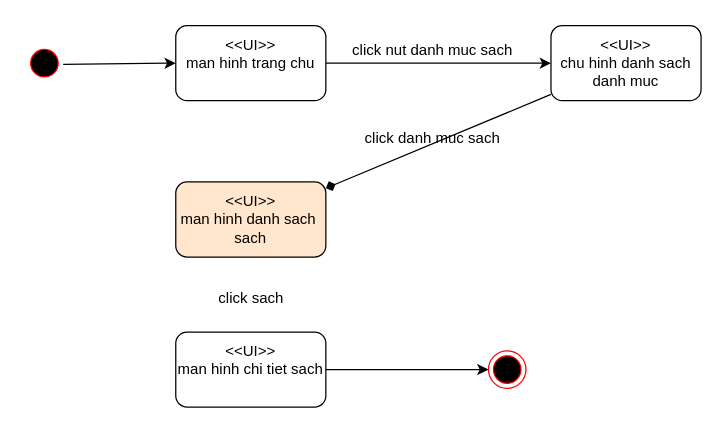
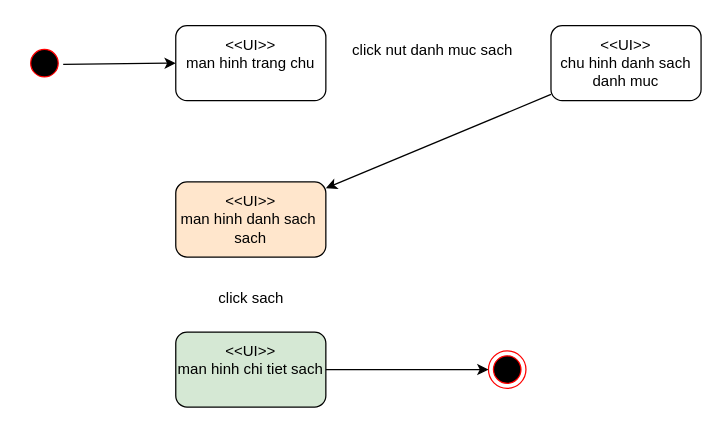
edge "<<UI>> man hinh trang chu" -> "<<UI>> chu hinh danh sach danh muc": removed
node "click danh muc sach": removed
edge "<<UI>> chu hinh danh sach danh muc" -> "<<UI>> man hinh danh sach sach": arrowhead diamond -> classic
node "<<UI>> man hinh chi tiet sach": fillcolor #ffffff -> #d5e8d4
